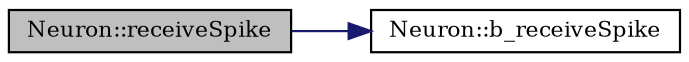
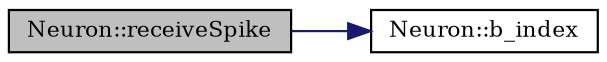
node "Neuron::b_receiveSpike": label "Neuron::b_receiveSpike" -> "Neuron::b_index"
